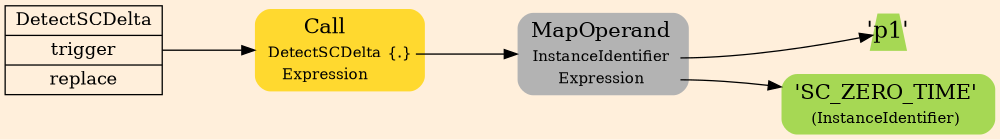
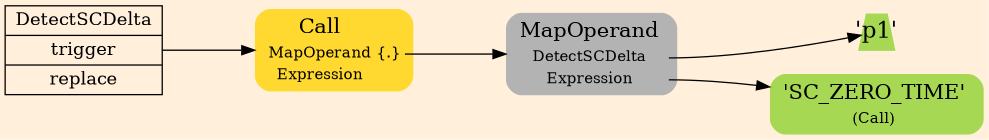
node "Call": text "DetectSCDelta" -> "MapOperand"
node "MapOperand": text "InstanceIdentifier" -> "DetectSCDelta"
node "'SC_ZERO_TIME'": text "(InstanceIdentifier)" -> "(Call)"
